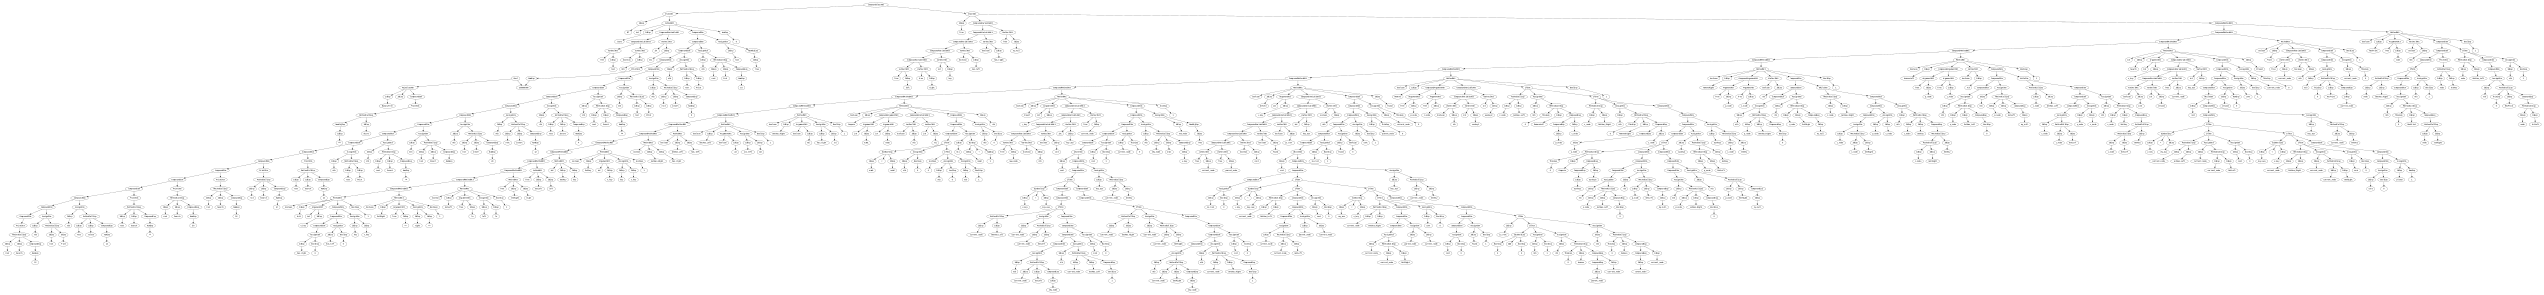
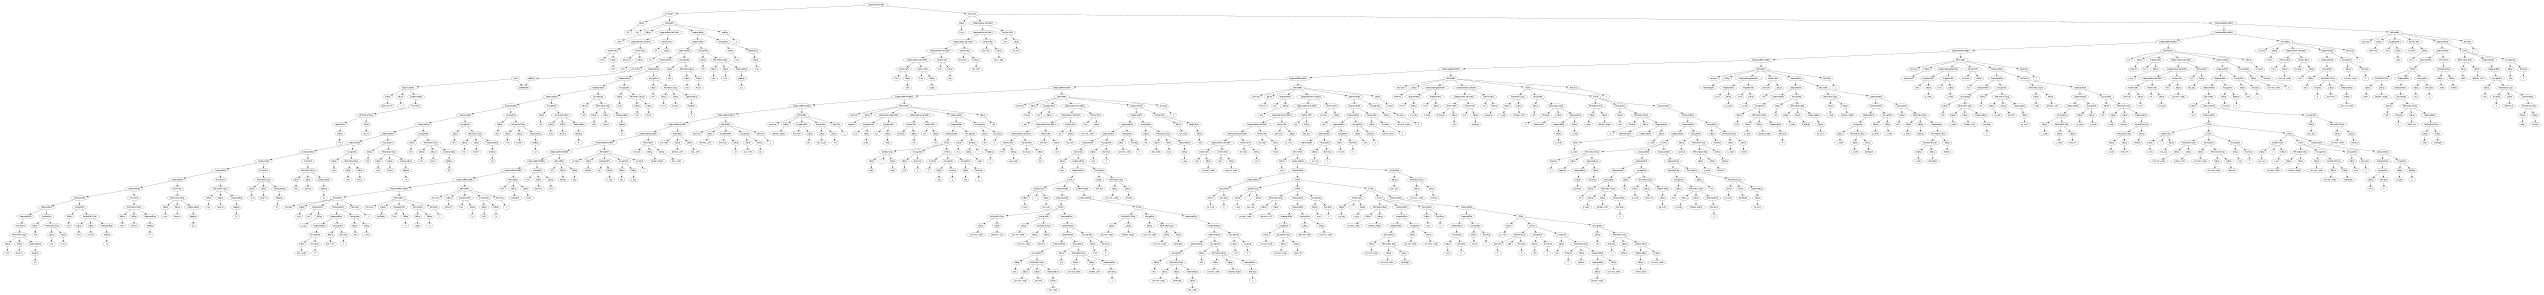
node "a": added
node "28": added
